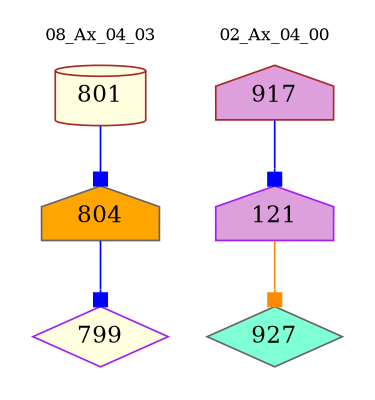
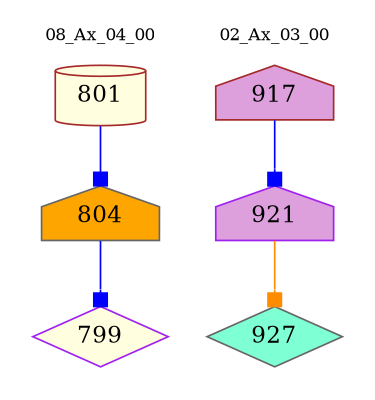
cluster "08_Ax_04_03": label "08_Ax_04_03" -> "08_Ax_04_00"
cluster "02_Ax_04_00": label "02_Ax_04_00" -> "02_Ax_03_00"
node "121": label "121" -> "921"
